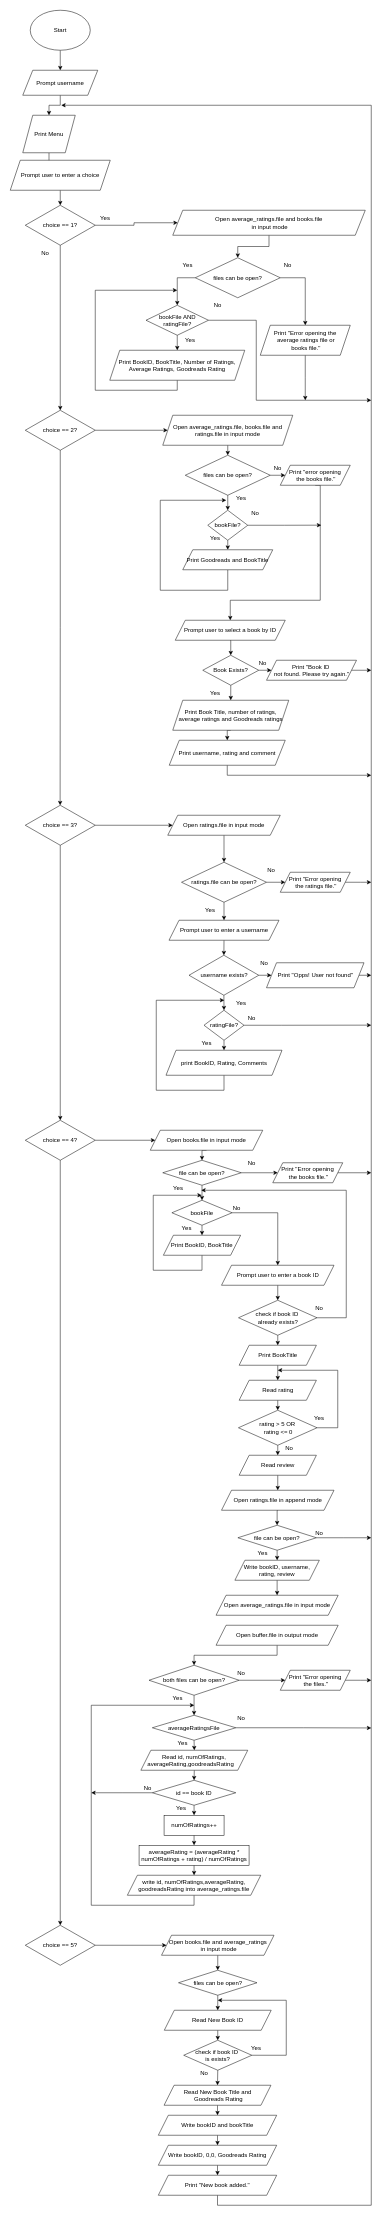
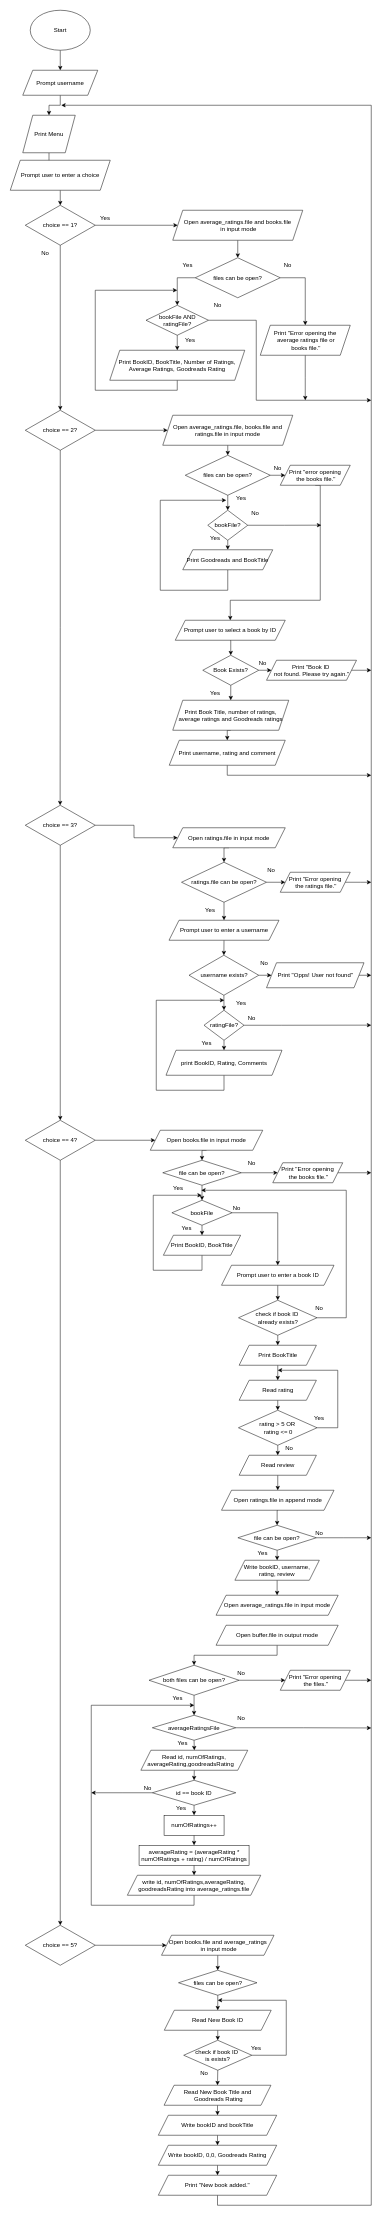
node "Open average_ratings.file and books.file in input mode": size 193x25 -> 130x30
node "Open ratings.file in input mode": moved (224, 825) -> (229, 838)
